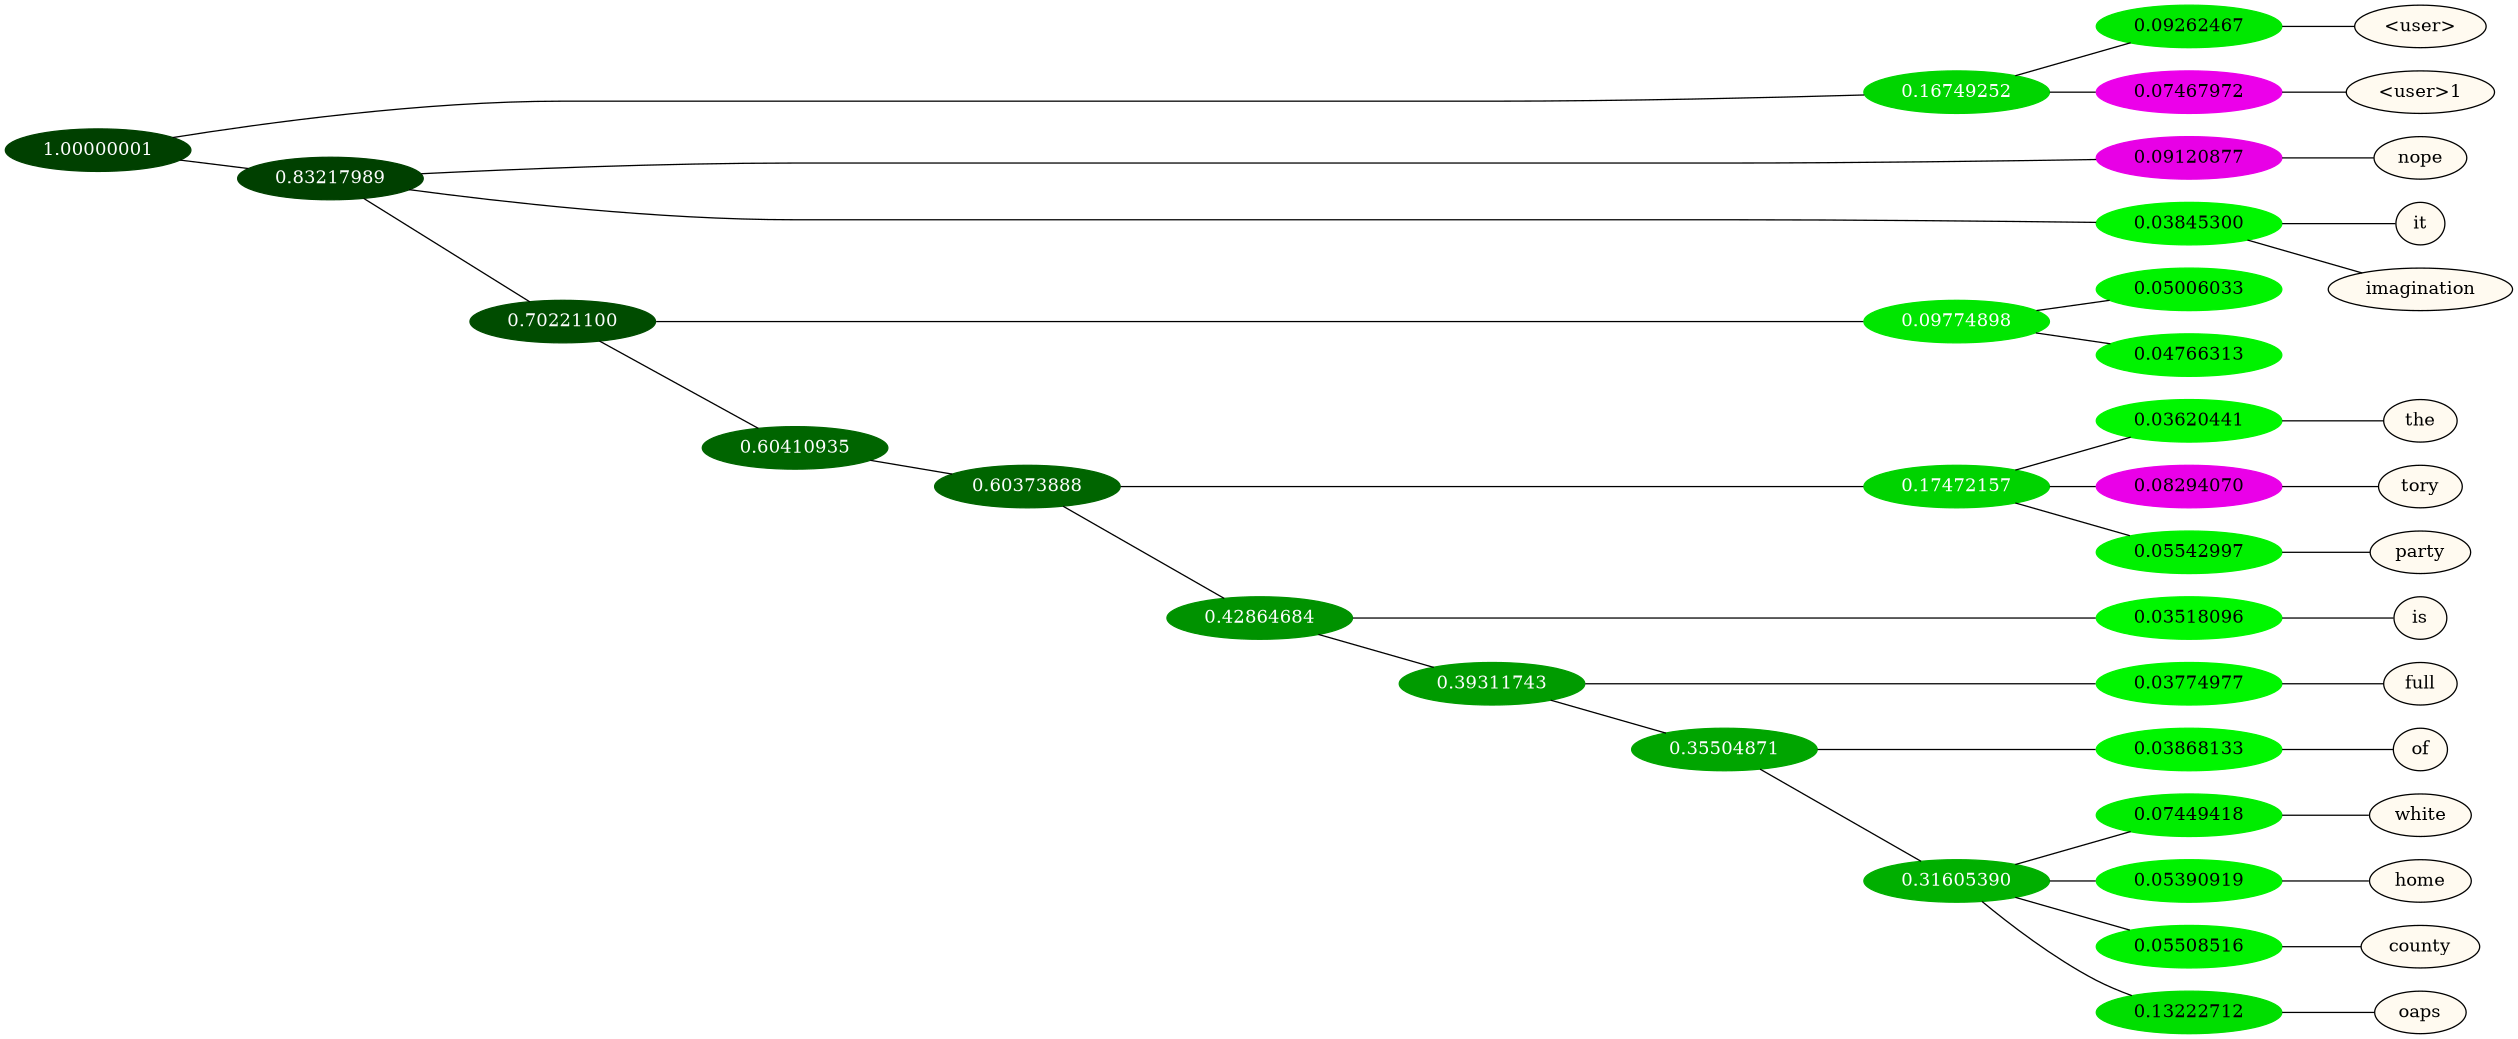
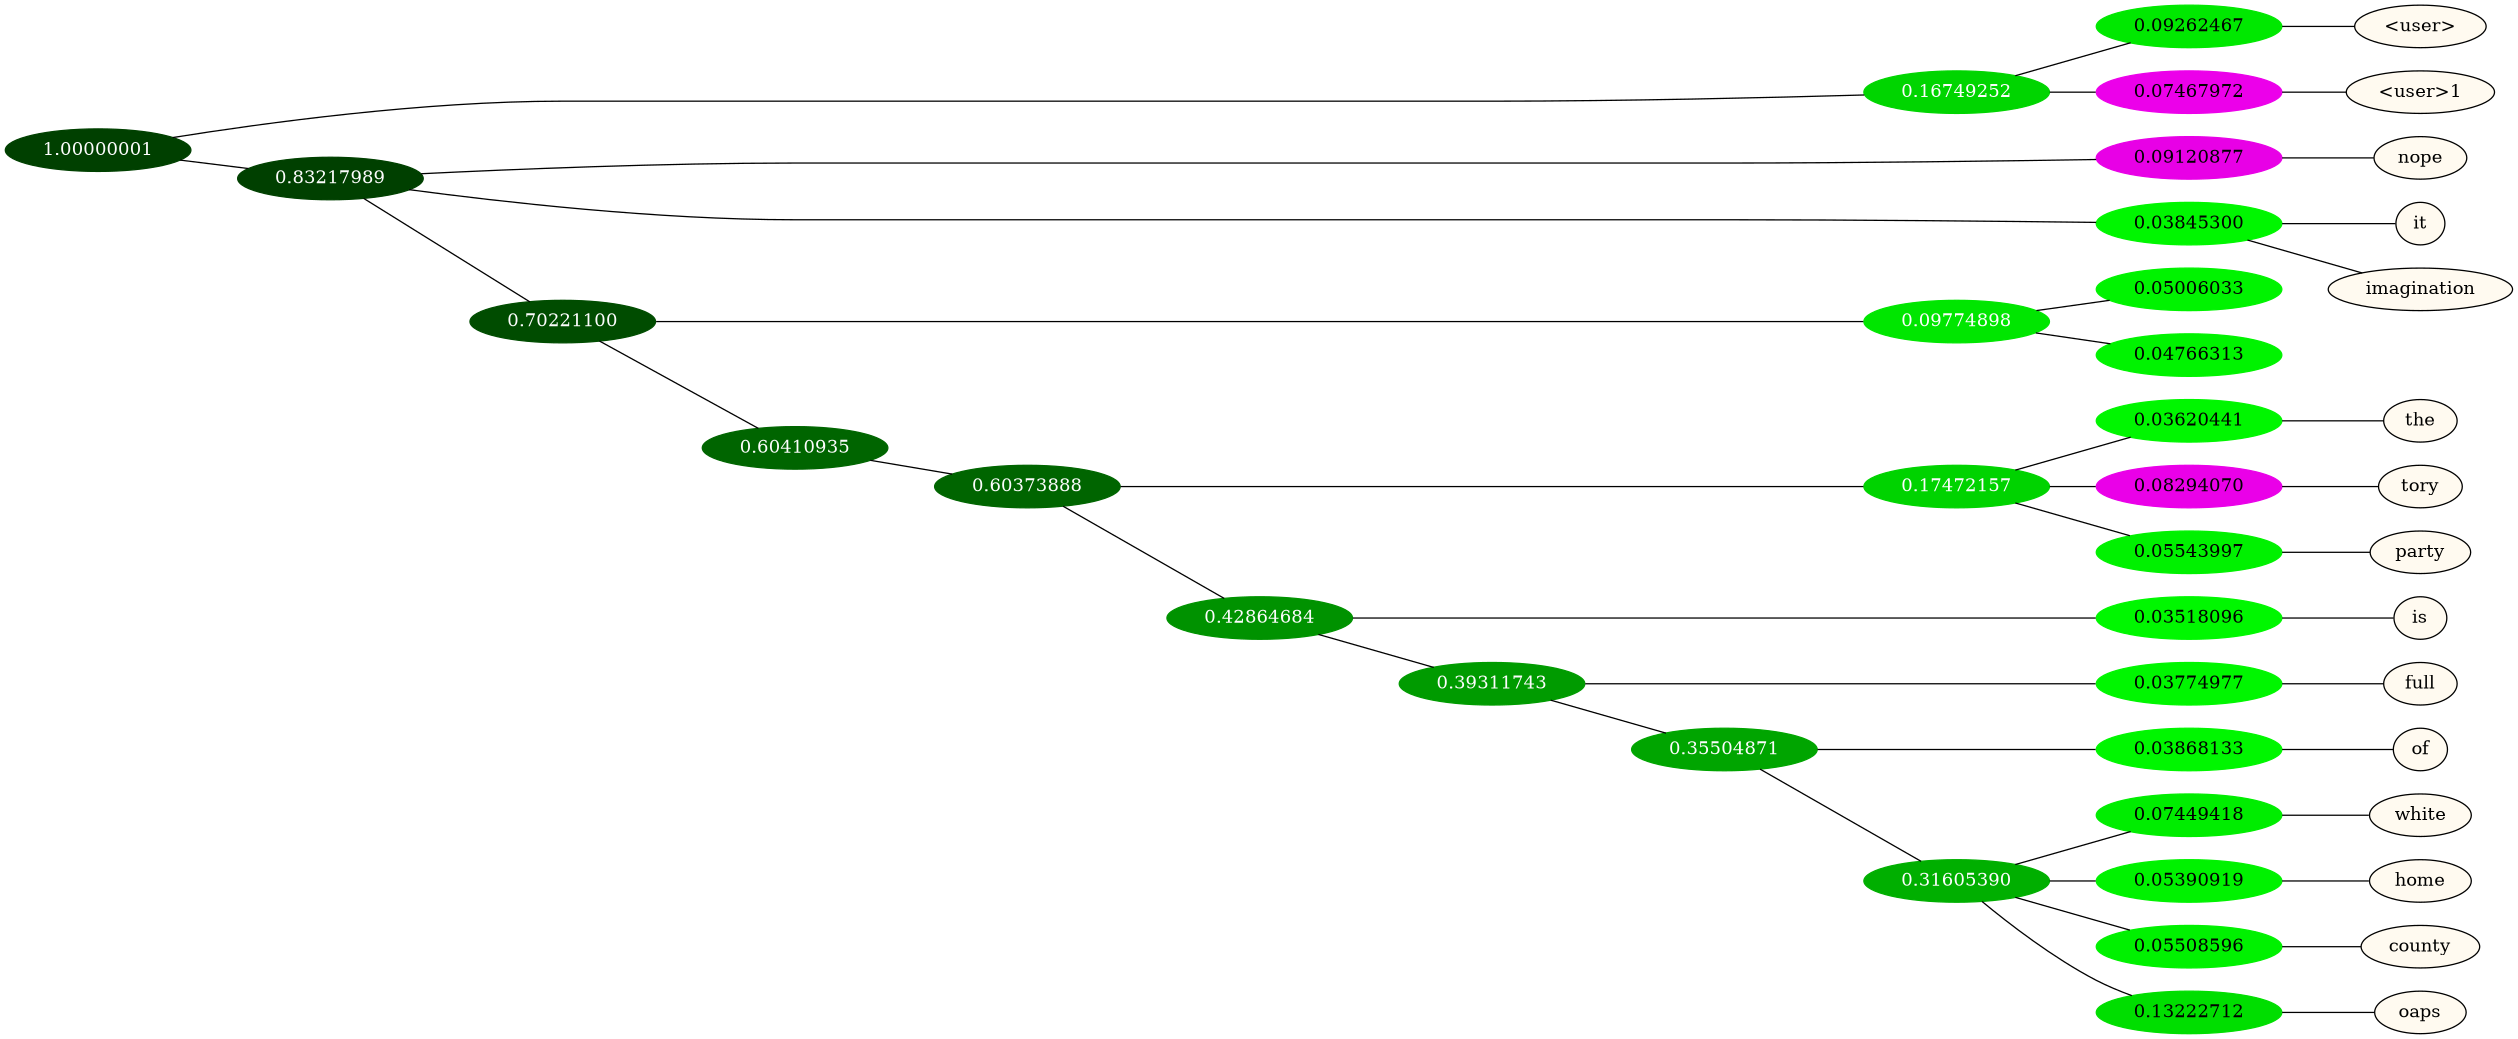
node "0.05542997": label "0.05542997" -> "0.05543997"
node "0.05508516": label "0.05508516" -> "0.05508596"
